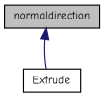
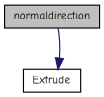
edge "Extrude" -> "normaldirection": reversed
